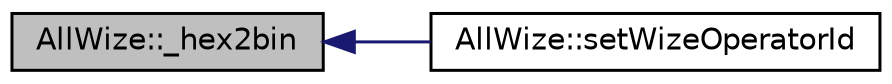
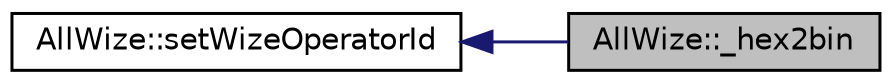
edge "AllWize::setWizeOperatorId" -> "AllWize::_hex2bin": reversed
